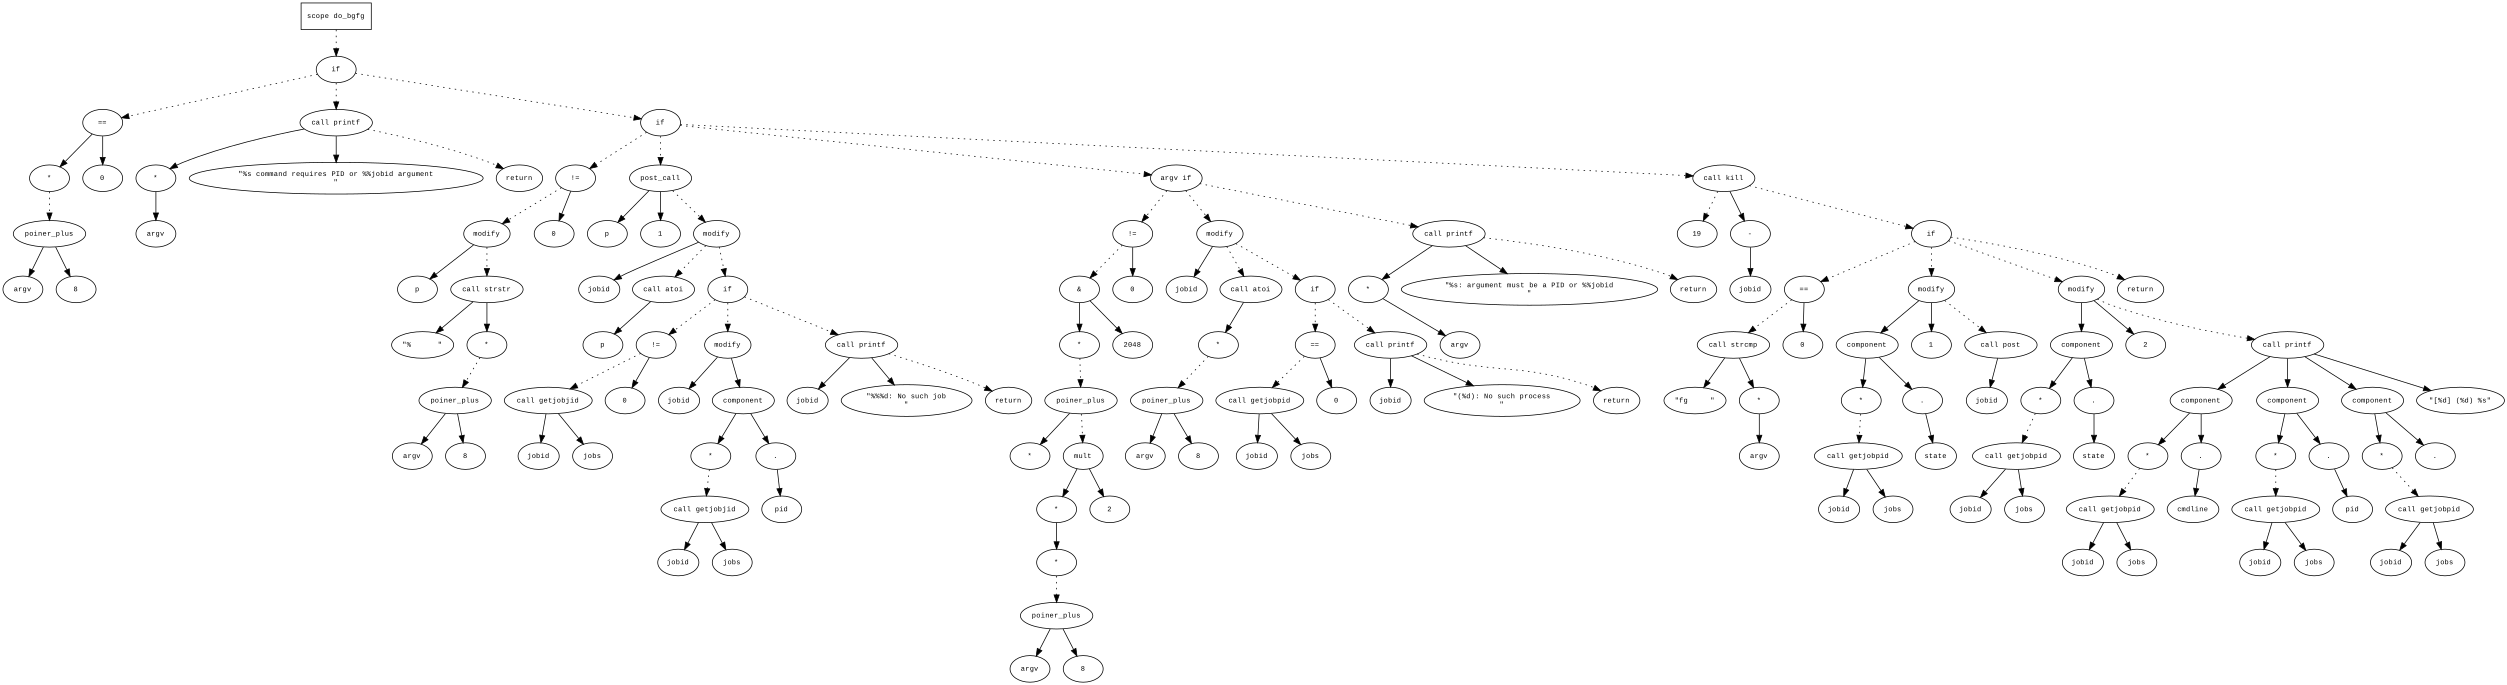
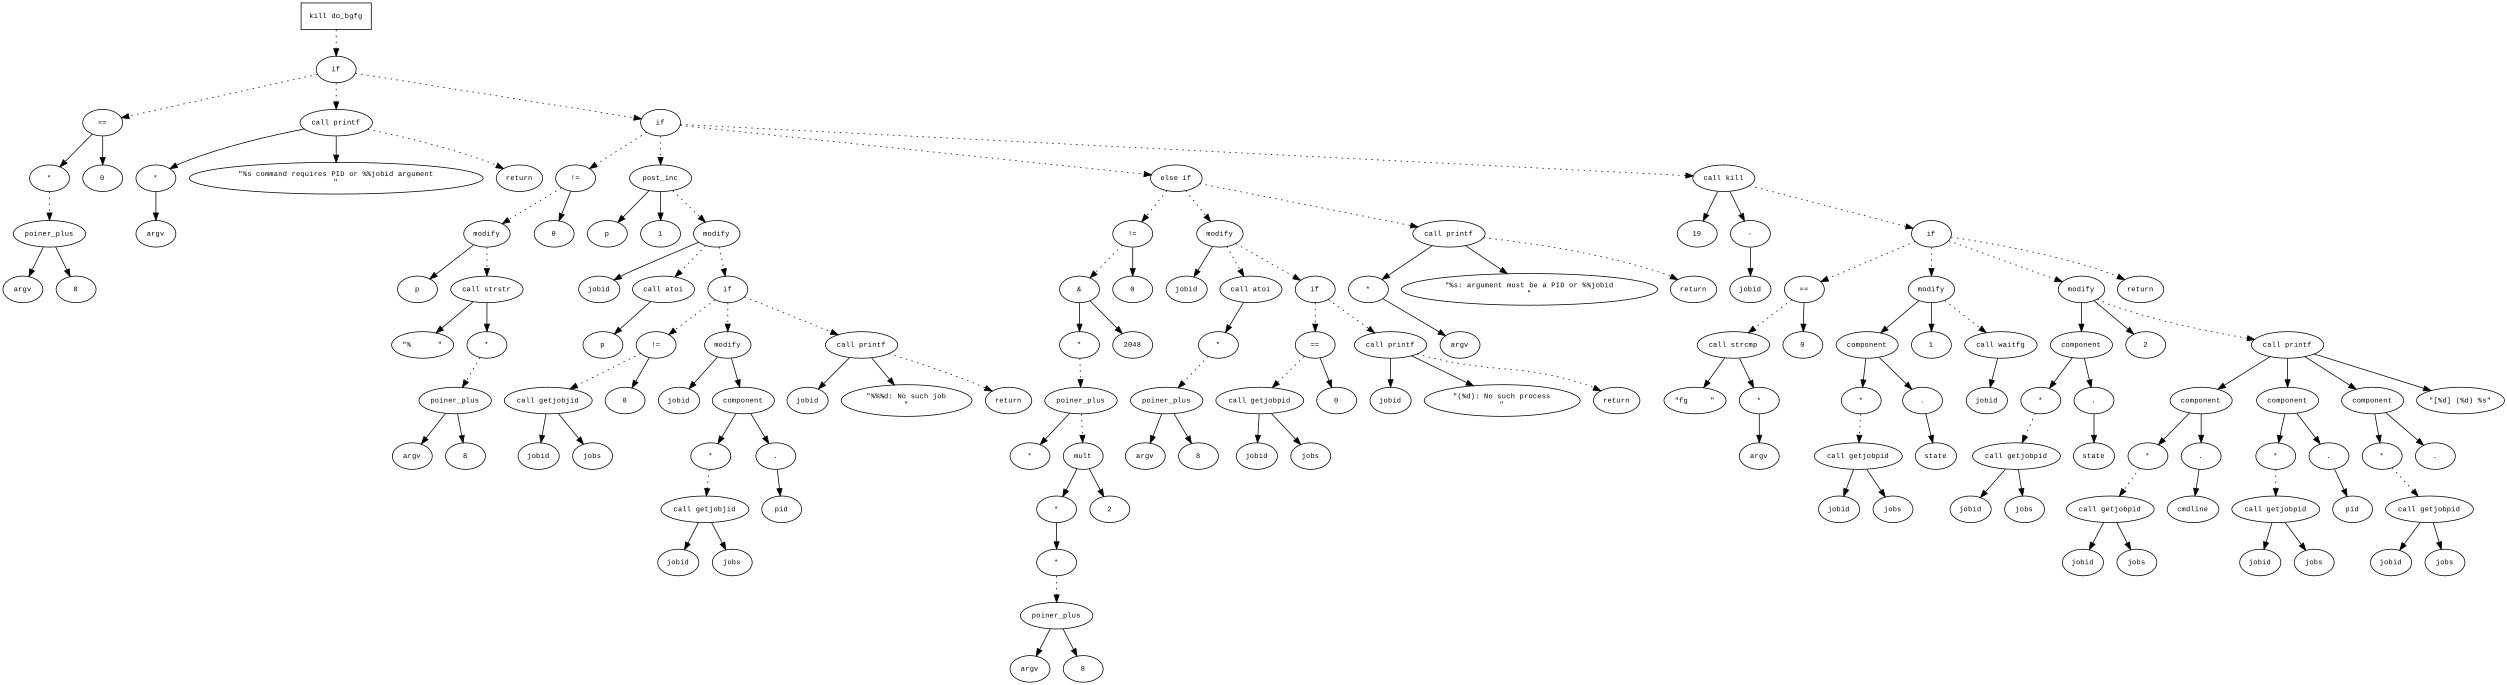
node "scope do_bgfg": label "scope do_bgfg" -> "kill do_bgfg"
node "post_call": label "post_call" -> "post_inc"
node "argv if": label "argv if" -> "else if"
edge "call kill" -> "19": style dotted -> solid
node "call post": label "call post" -> "call waitfg"
